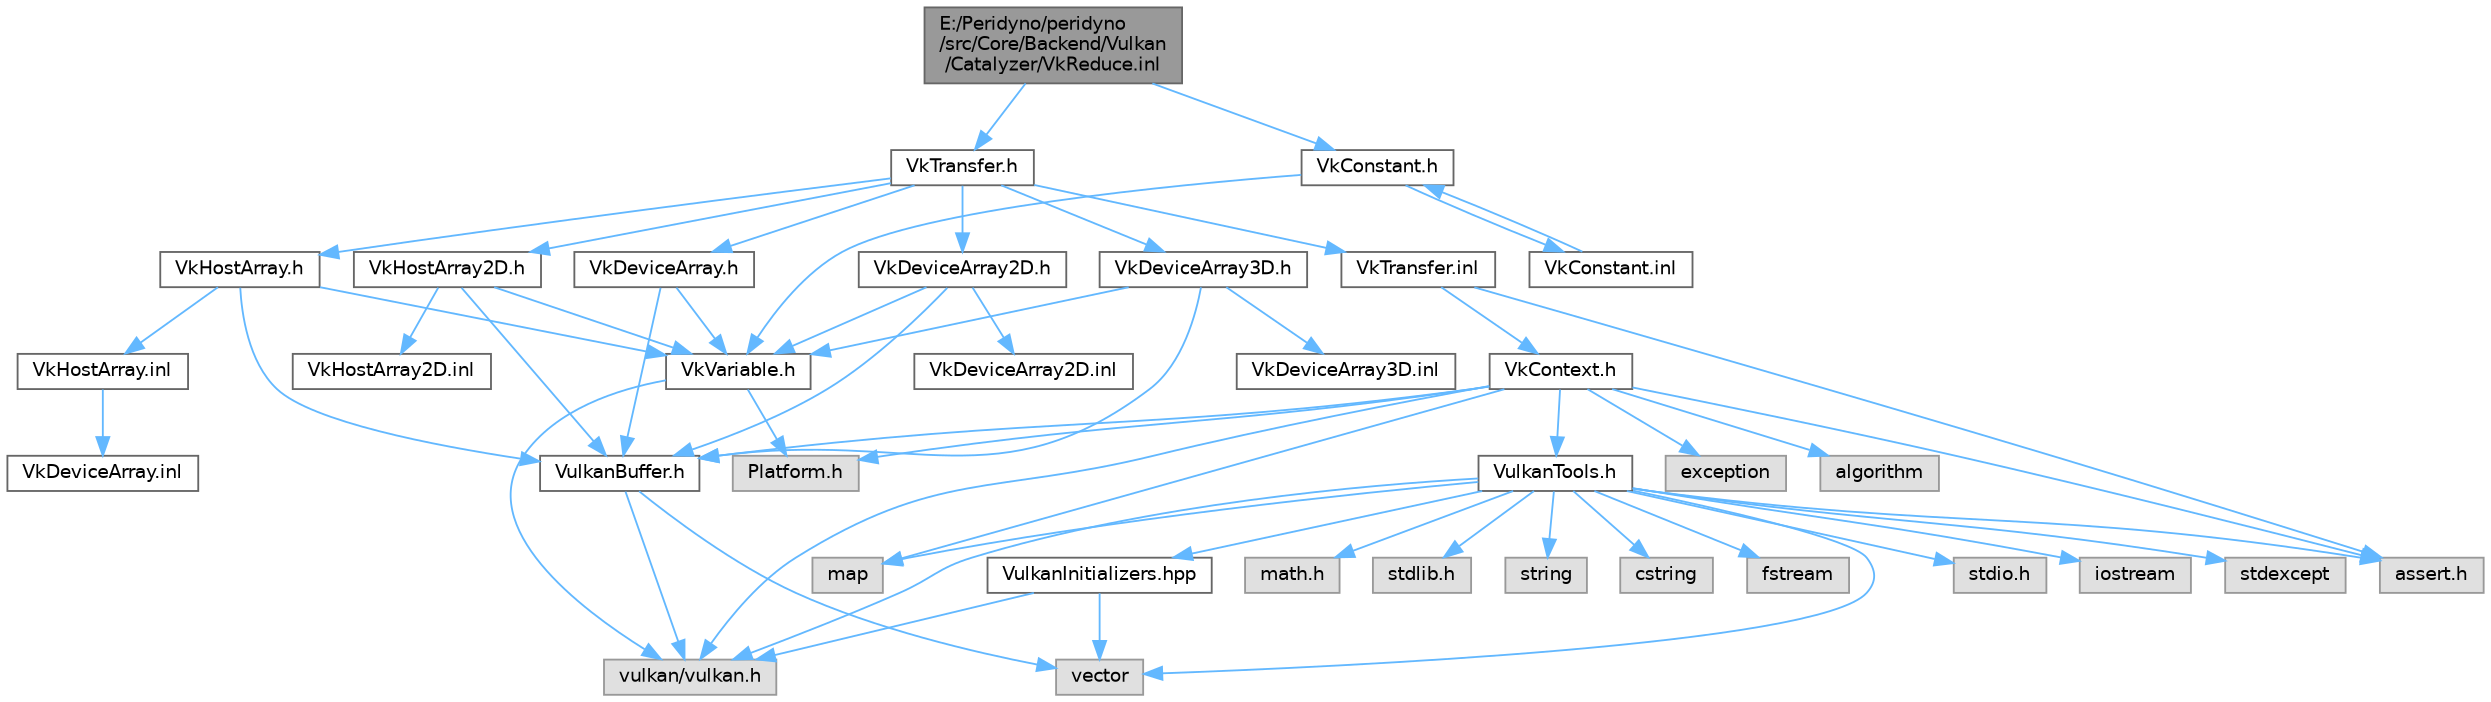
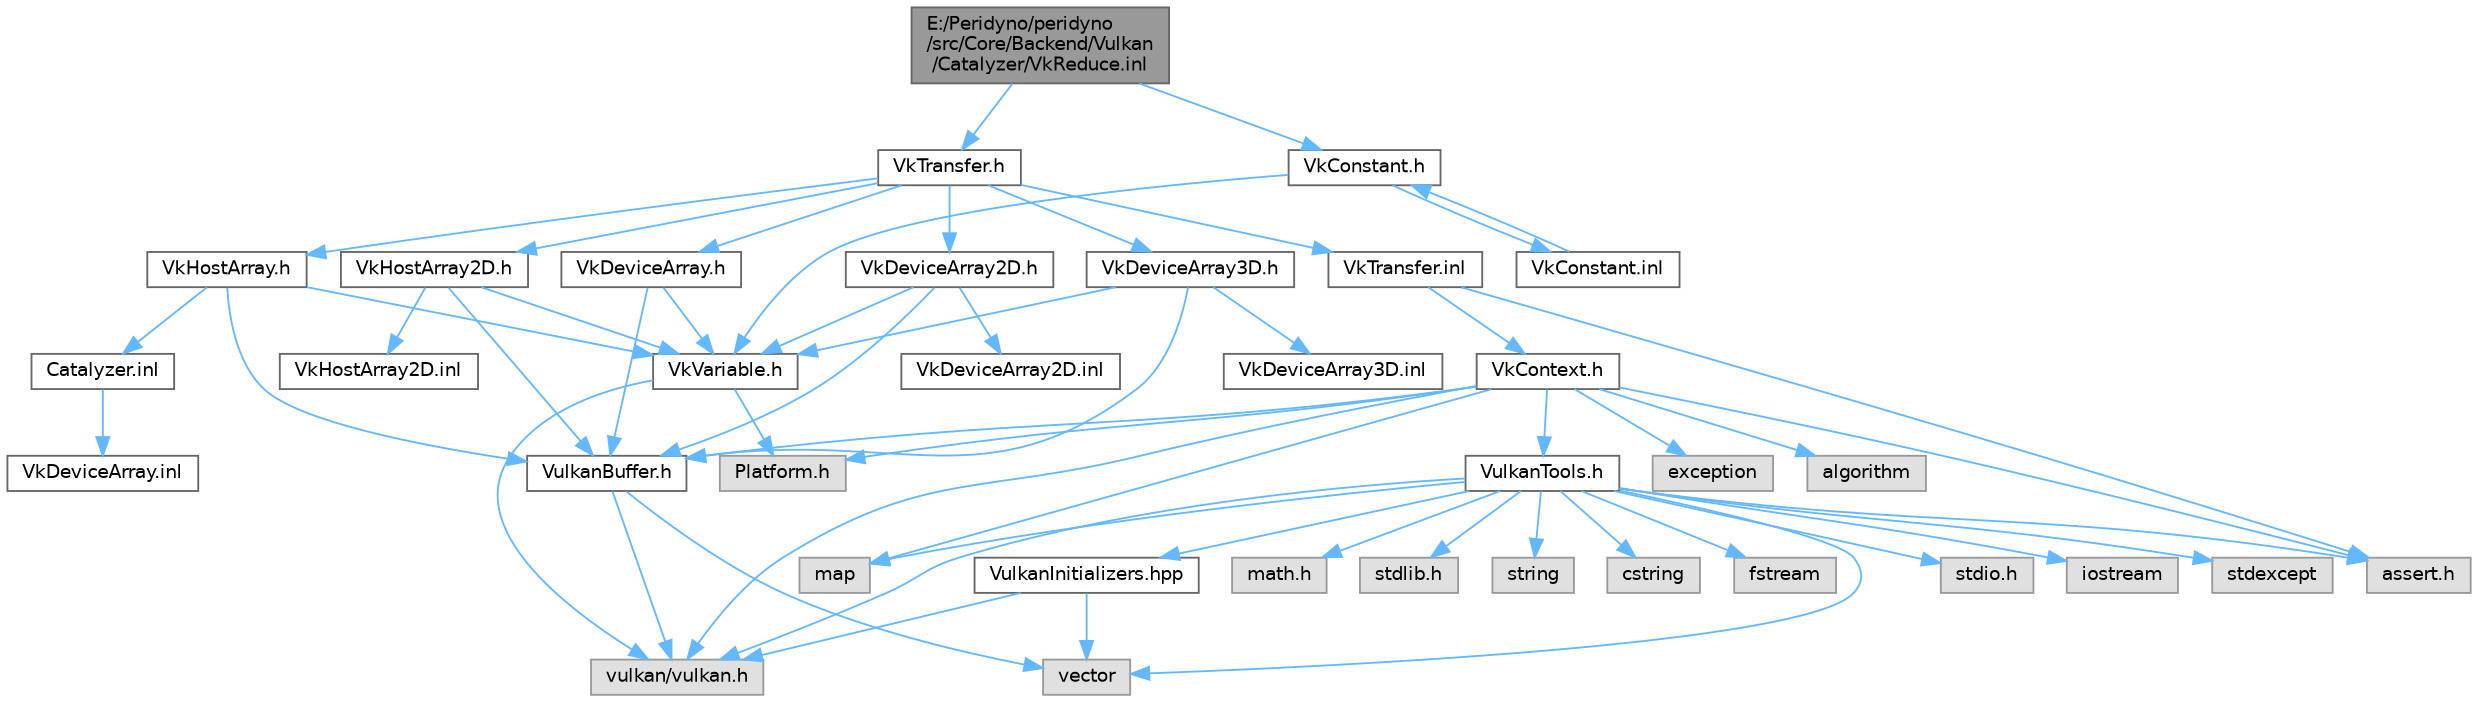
node "VkHostArray.inl": label "VkHostArray.inl" -> "Catalyzer.inl"
